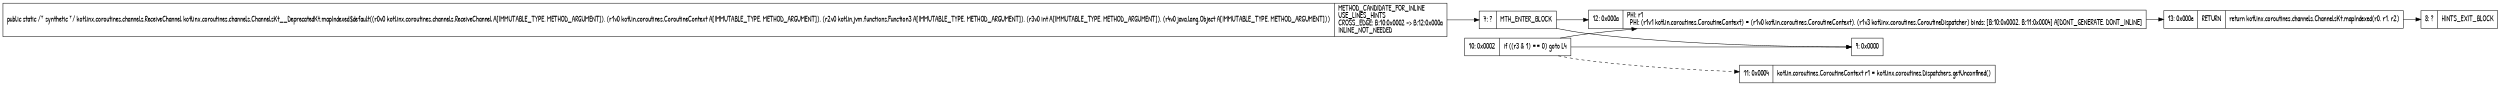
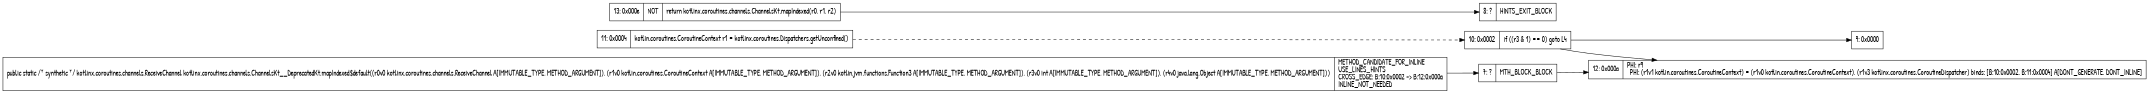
node "12: 0x000a": text "PHI: r1" -> "PHI: r9"
edge "12: 0x000a" -> "13: 0x000e": removed
node "13: 0x000e": text "RETURN" -> "NOT"
node "7: ?": text "MTH_ENTER_BLOCK" -> "MTH_BLOCK_BLOCK"
edge "7: ?" -> "9: 0x0000": removed
edge "10: 0x0002" -> "11: 0x0004": reversed
